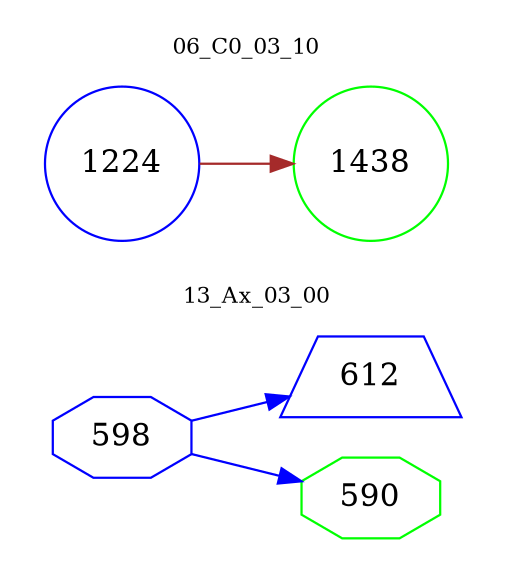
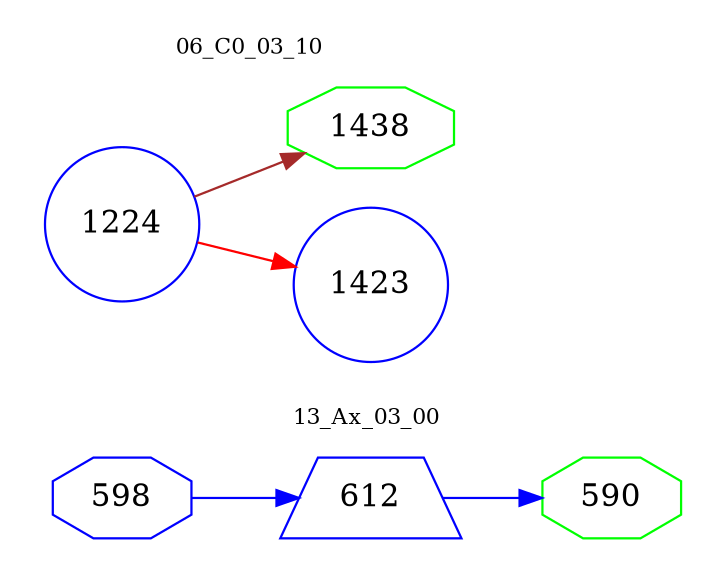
node "1438": shape circle -> octagon
node "1423": added
edge "598" -> "590": now "612" -> "590"
